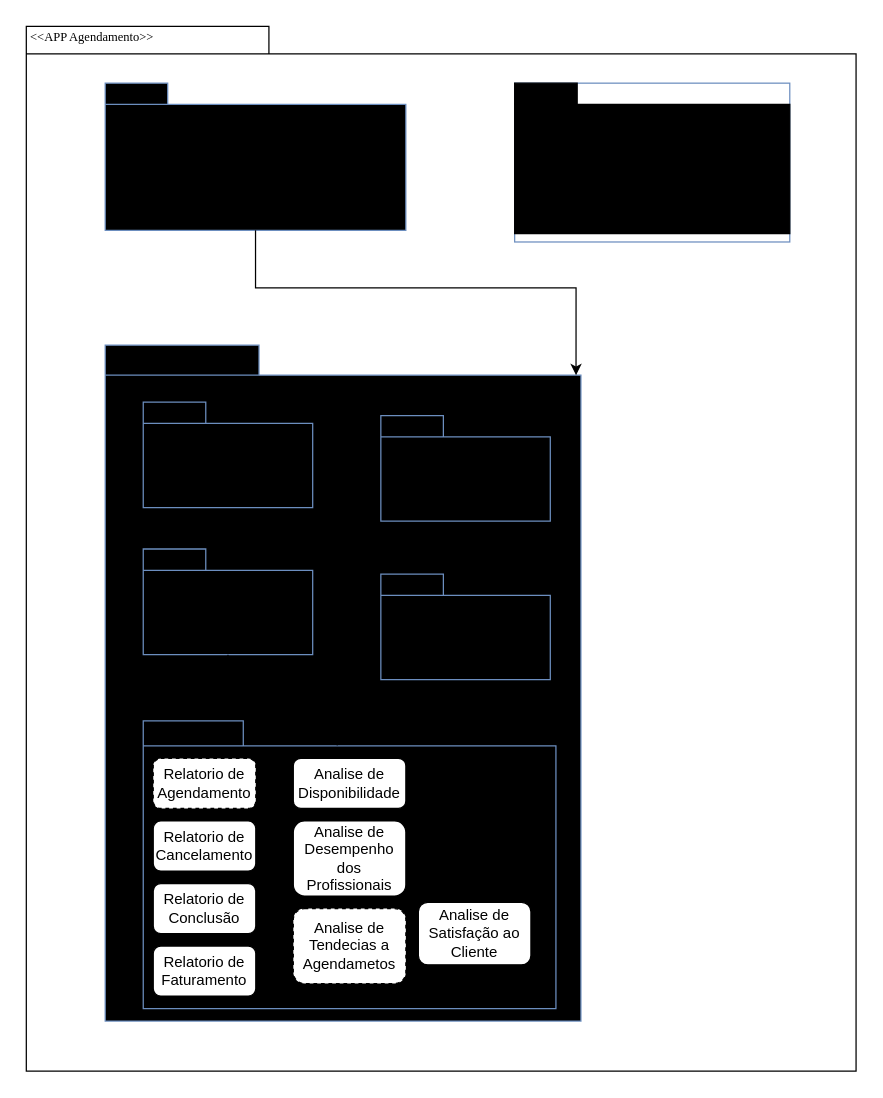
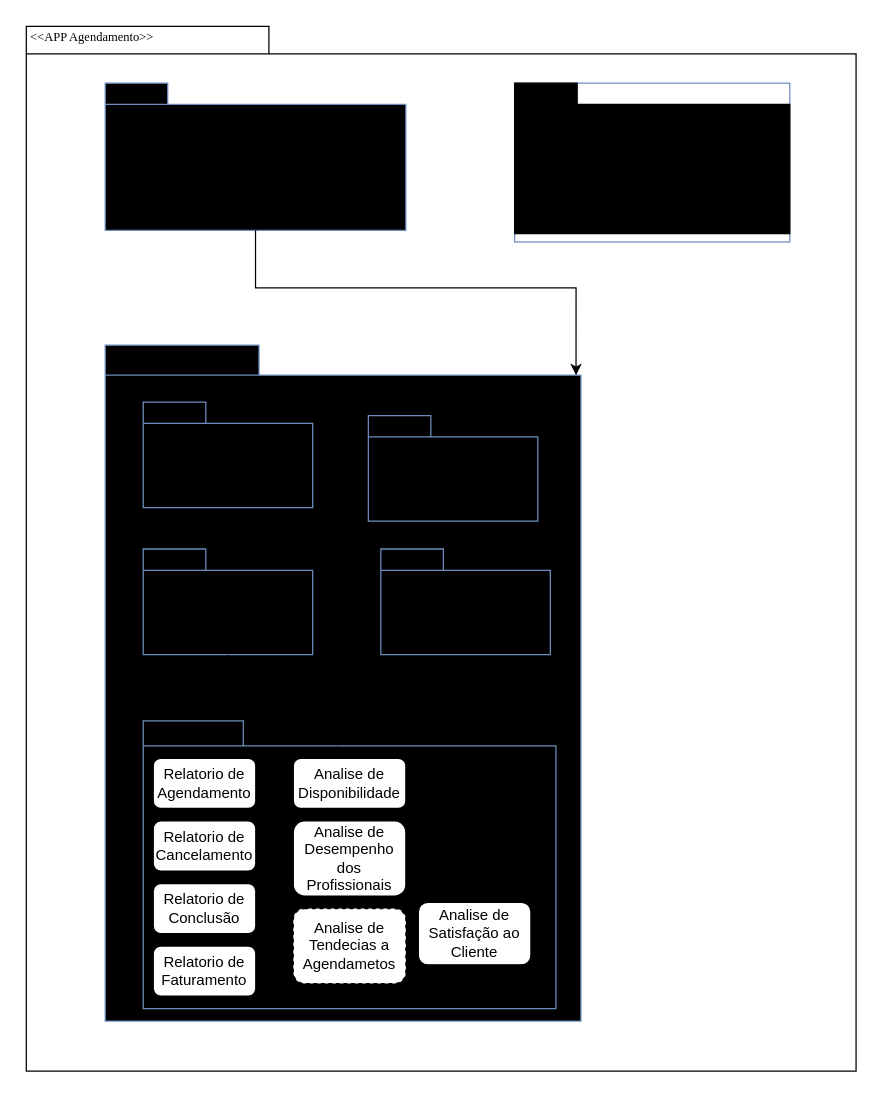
node "Funcionarios": moved (465, 468) -> (453, 468)
node "Notificacoes": moved (465, 627) -> (465, 602)
node "Relatorio de Agendamento": style dashed -> solid
